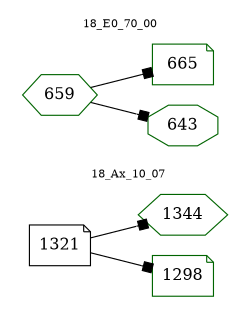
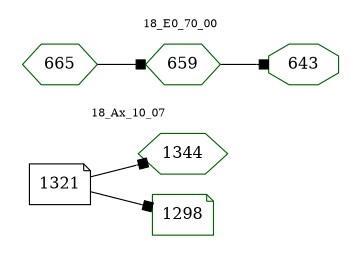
node "665": shape note -> hexagon
edge "659" -> "665": reversed
